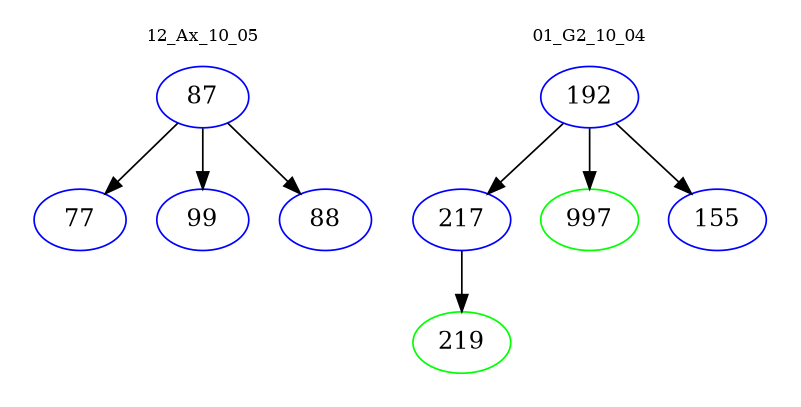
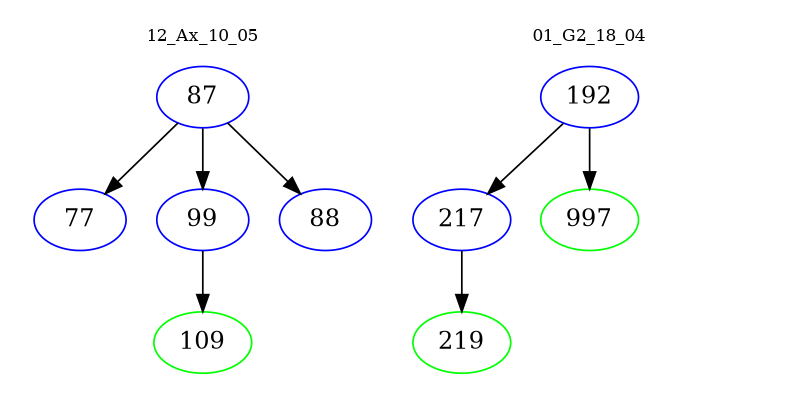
cluster "01_G2_10_04": label "01_G2_10_04" -> "01_G2_18_04"
node "155": removed
node "109": added
